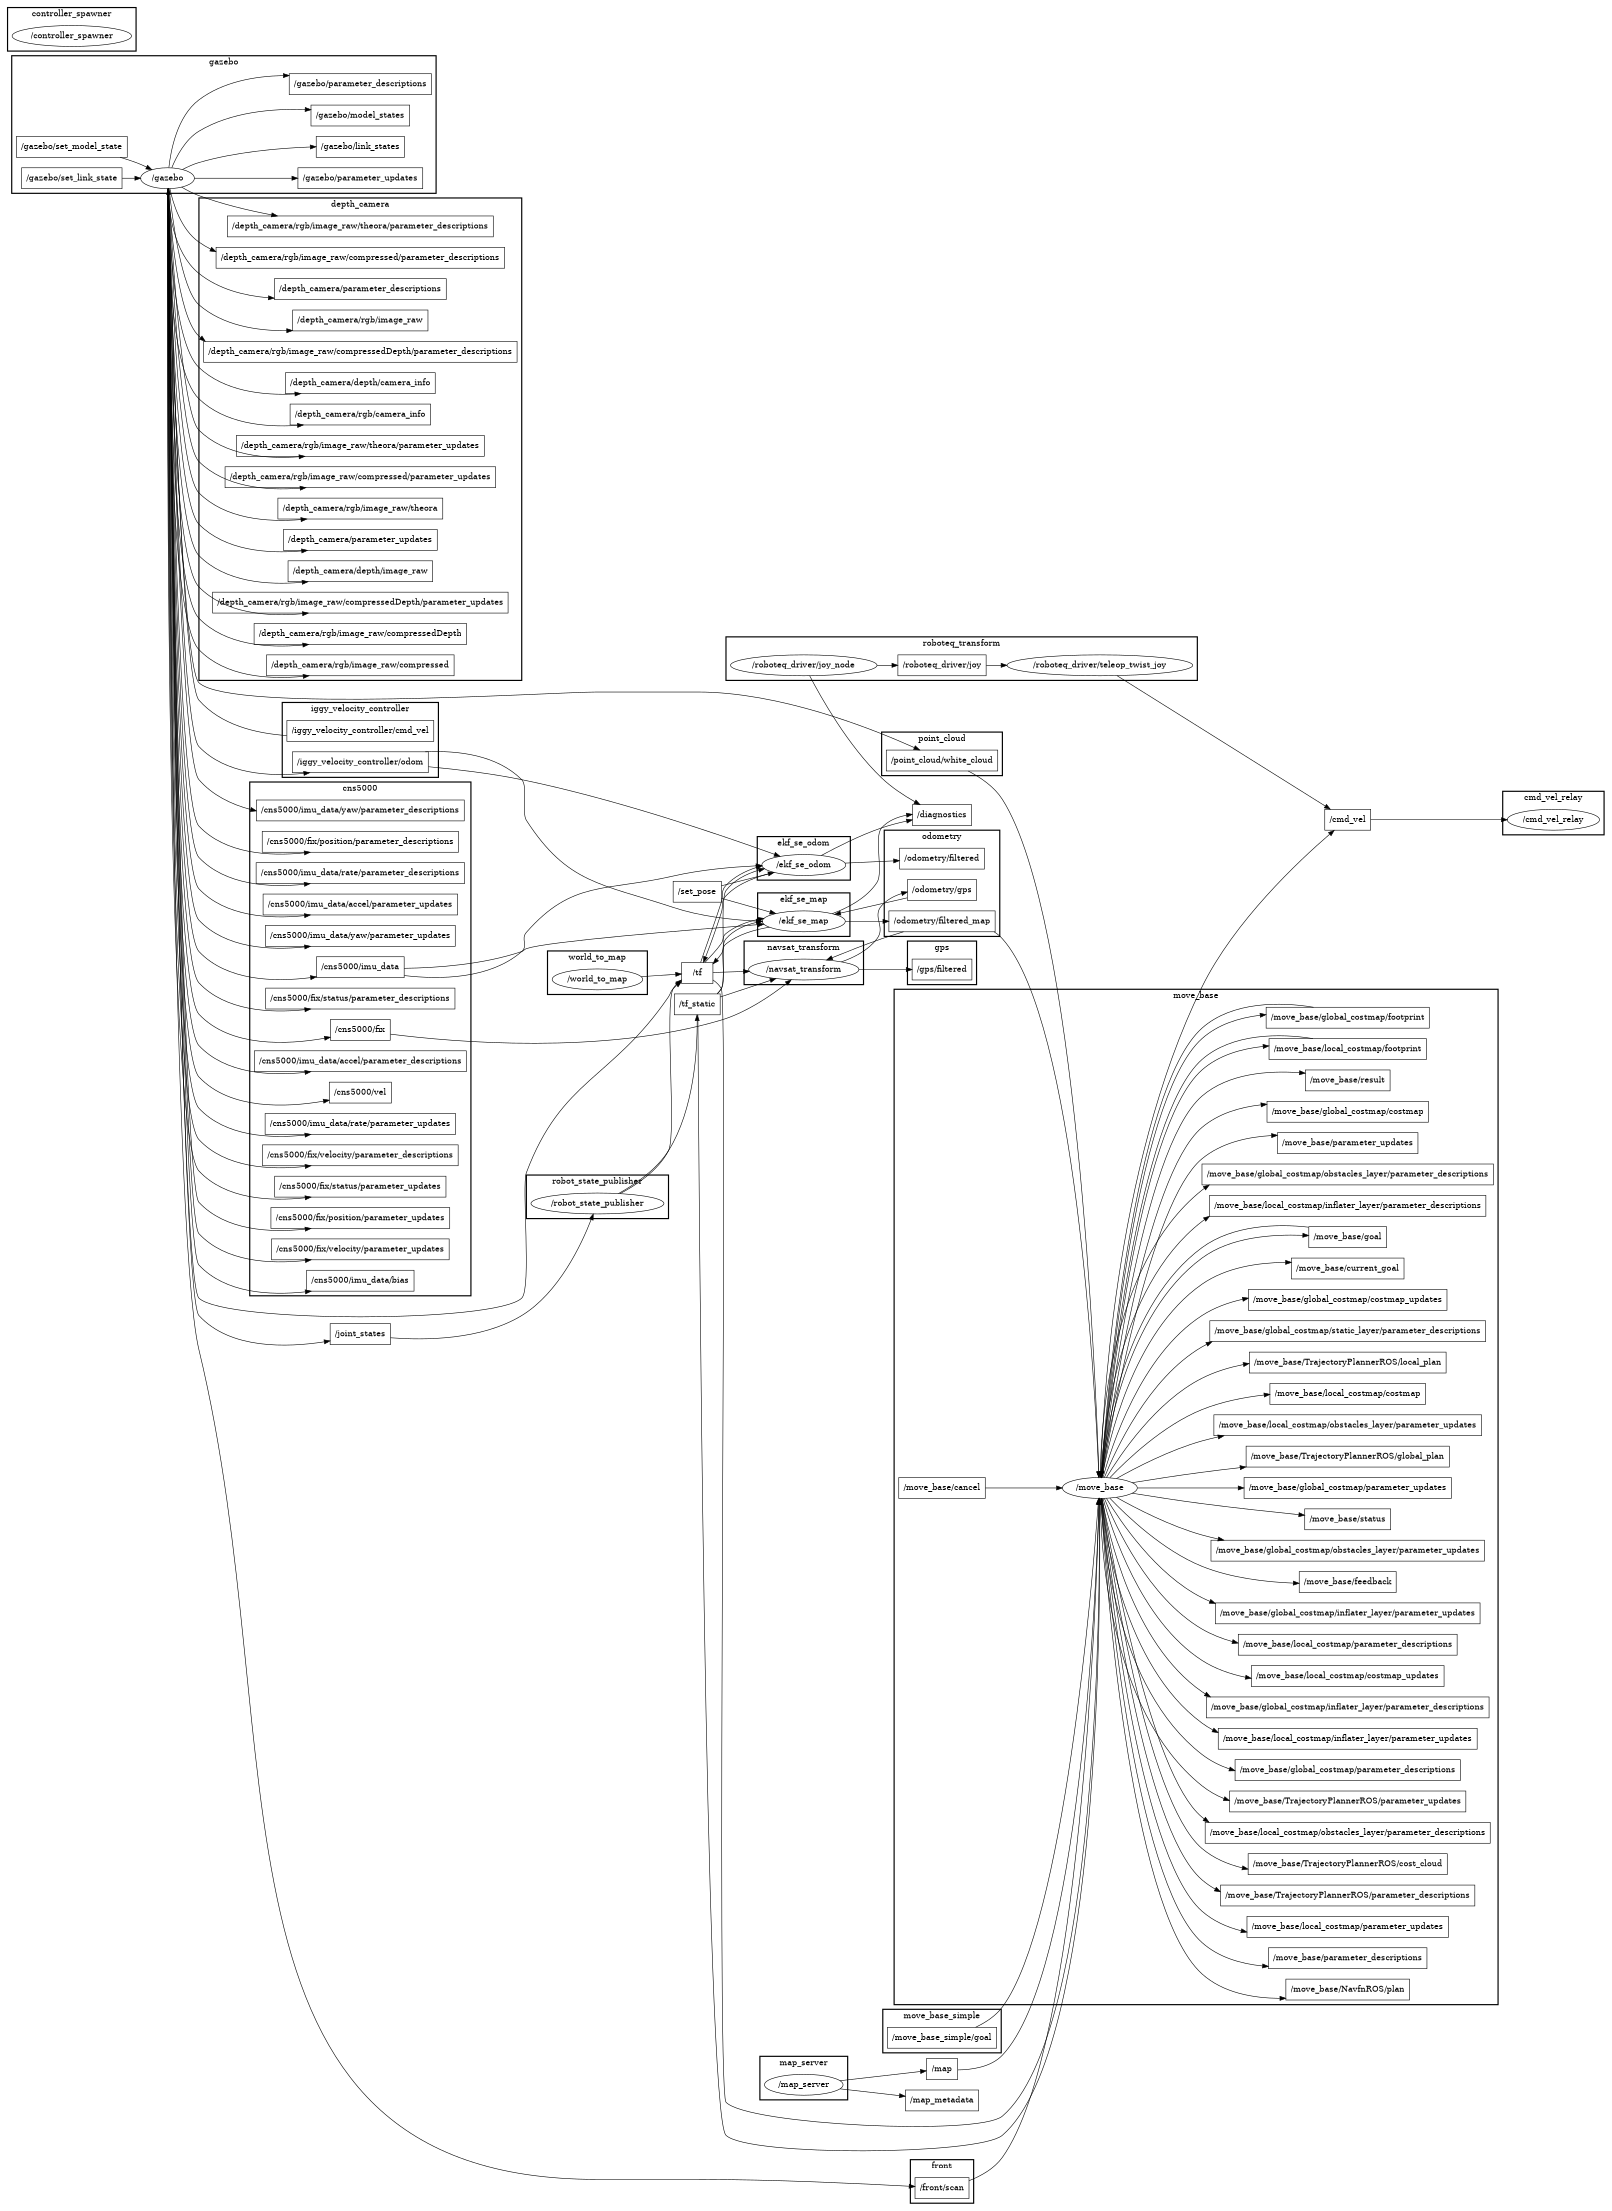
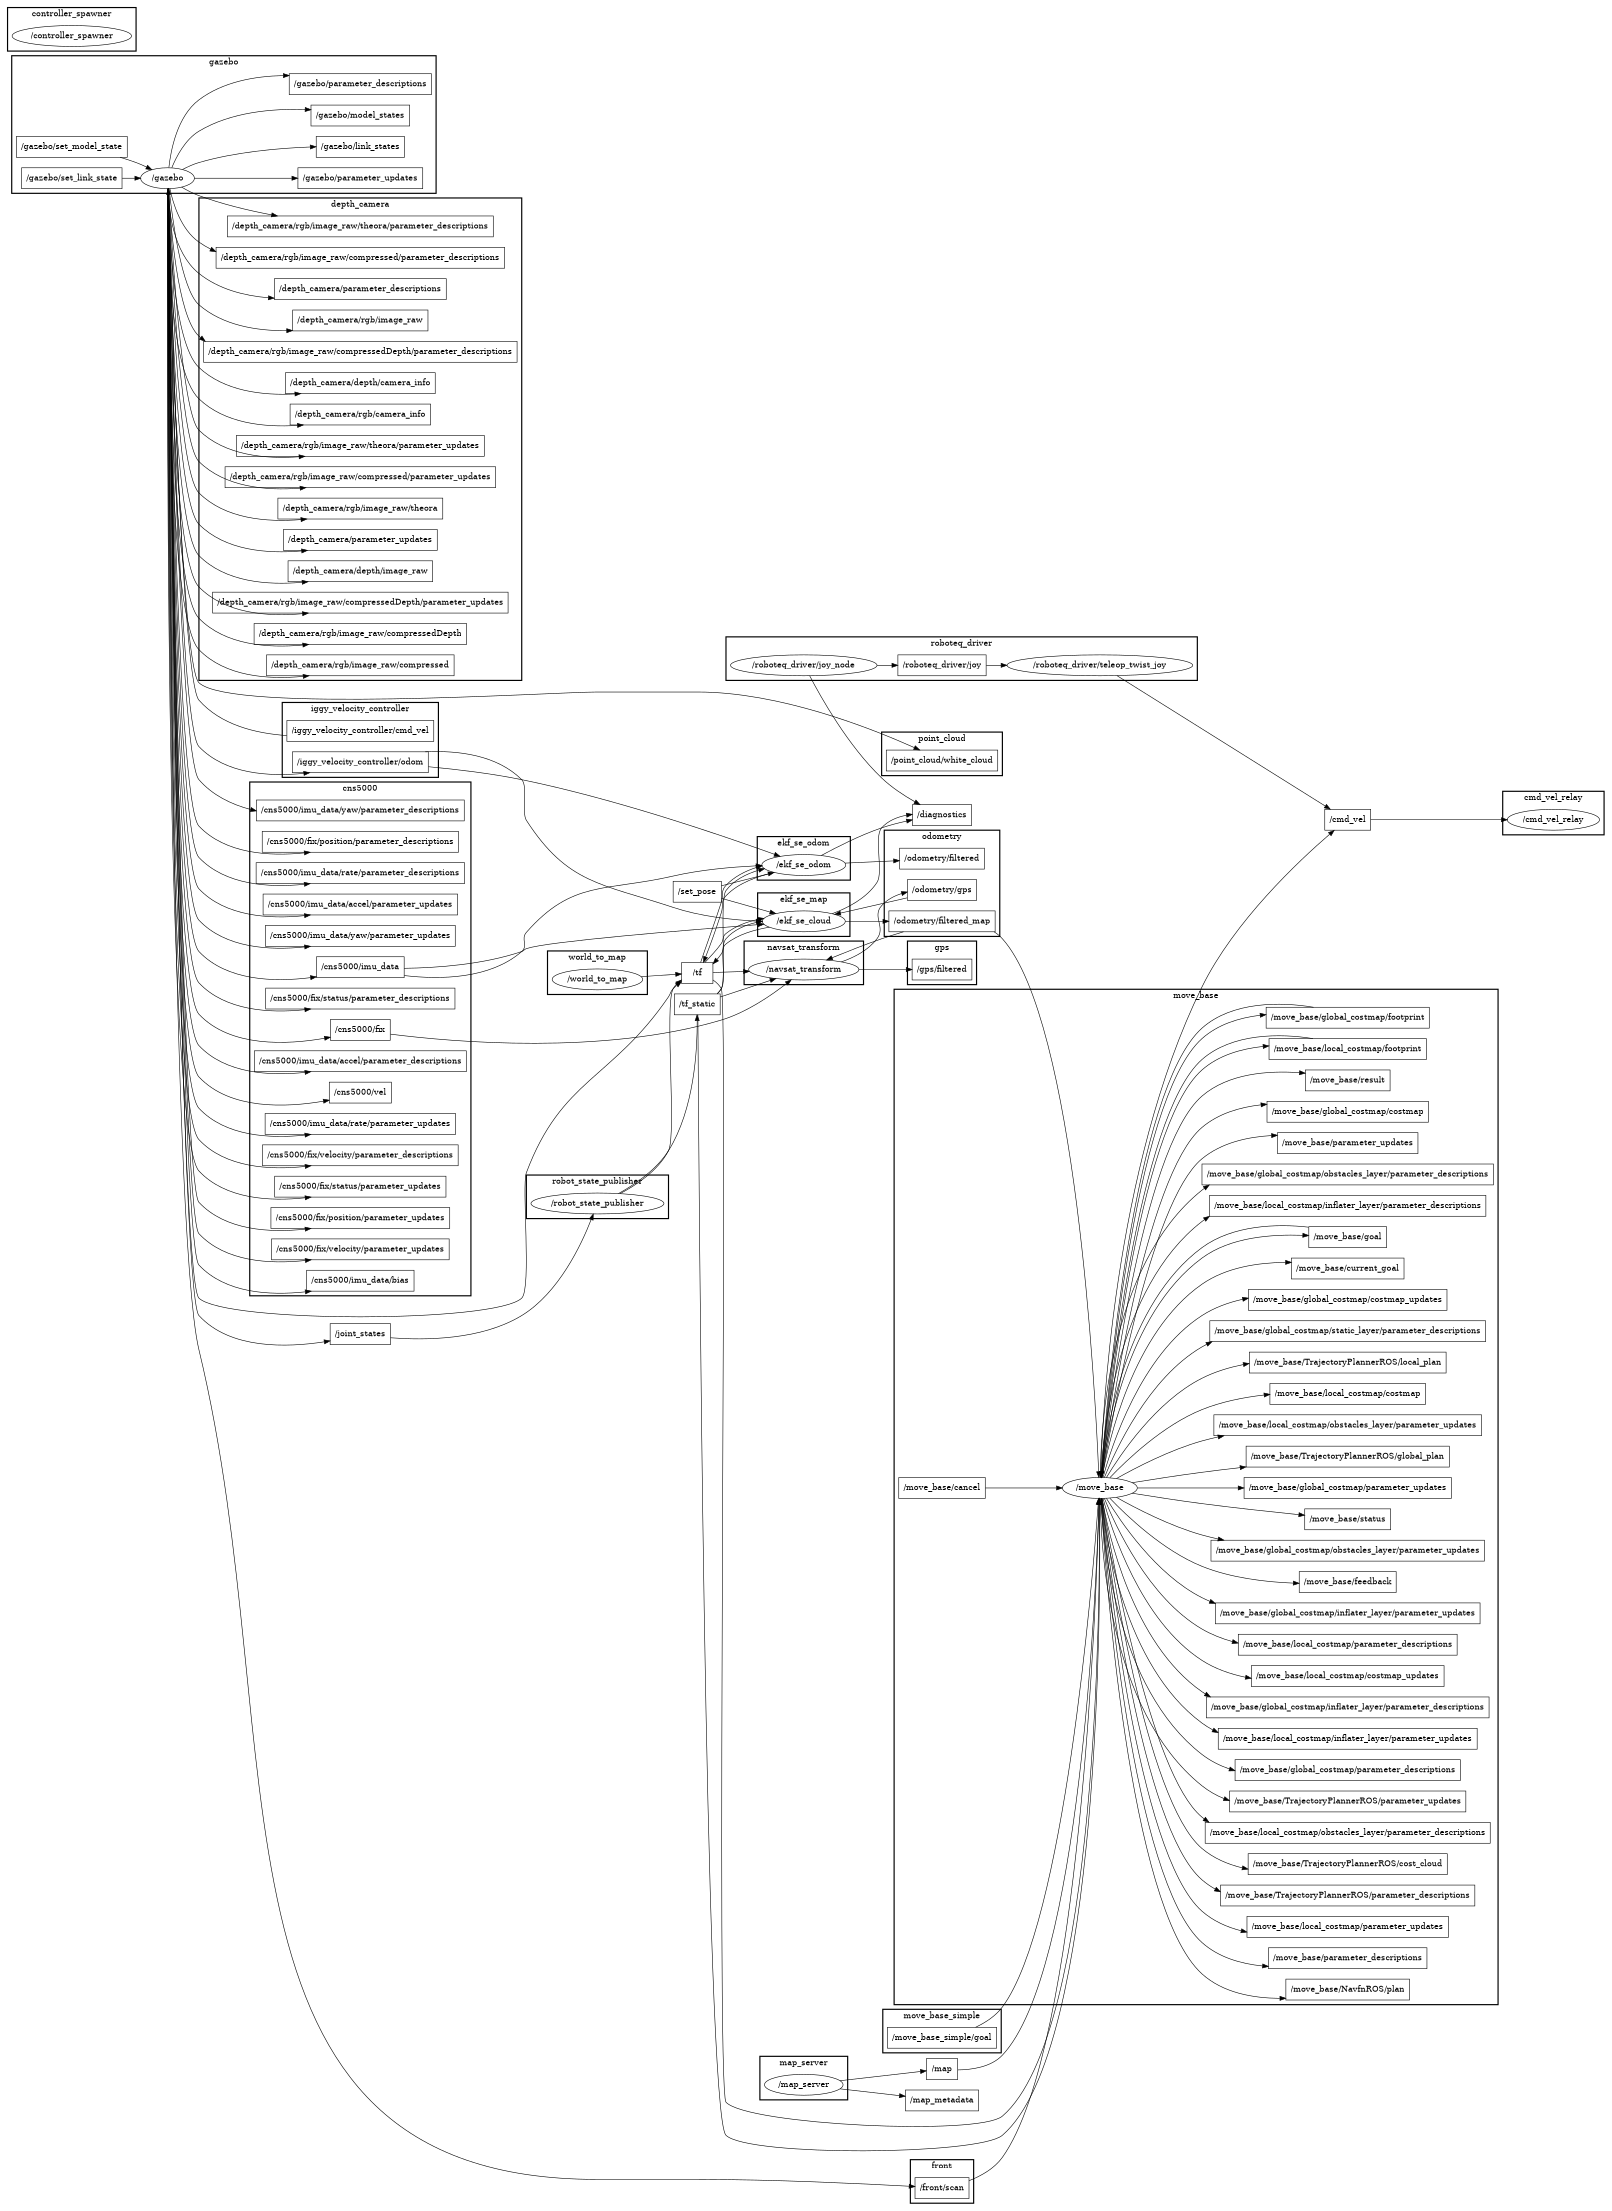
cluster "roboteq_transform": label "roboteq_transform" -> "roboteq_driver"
node "/ekf_se_map": label "/ekf_se_map" -> "/ekf_se_cloud"
edge "/point_cloud/white_cloud" -> "/move_base": removed
